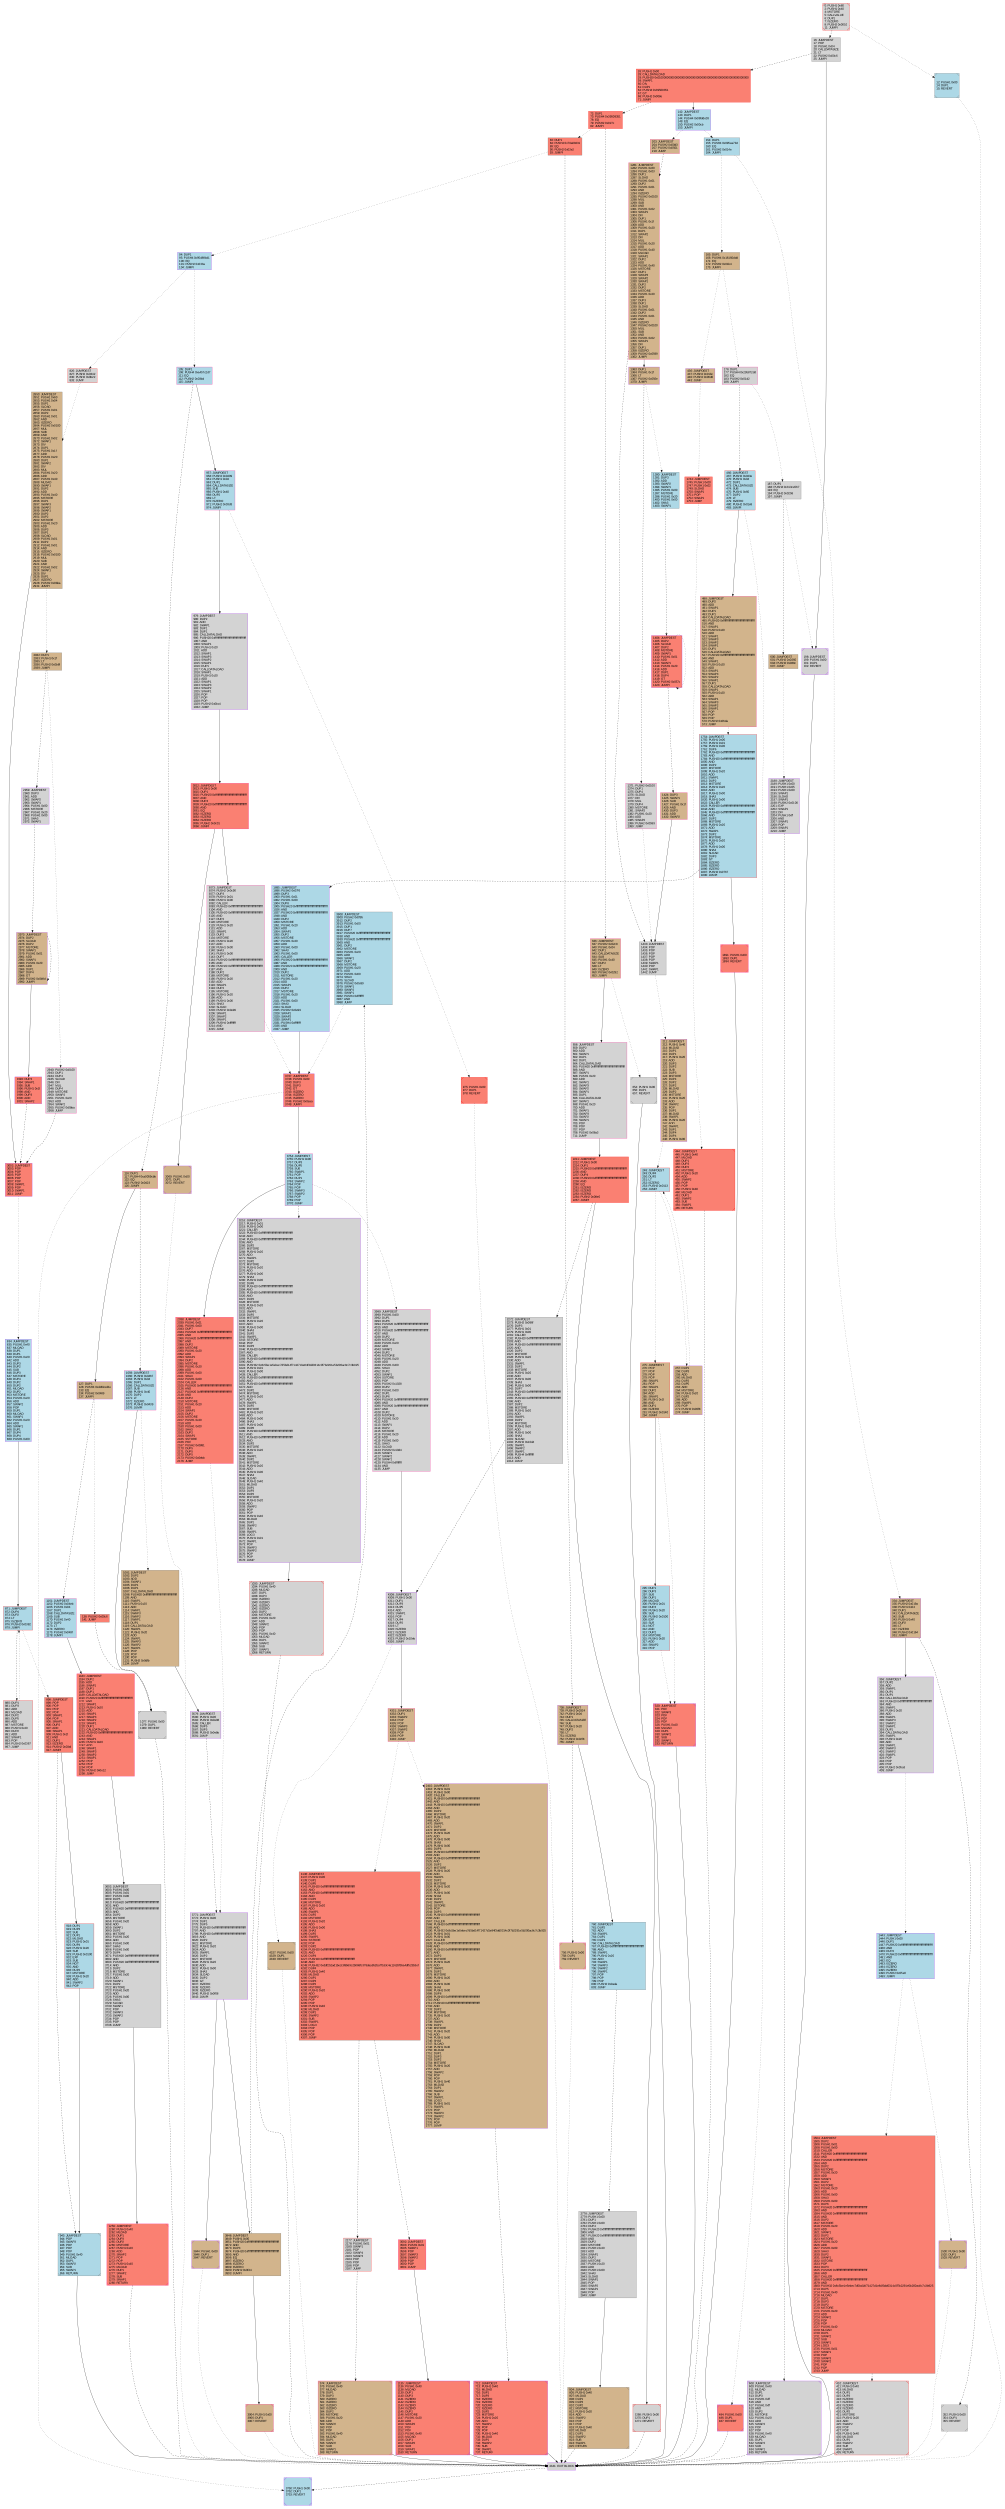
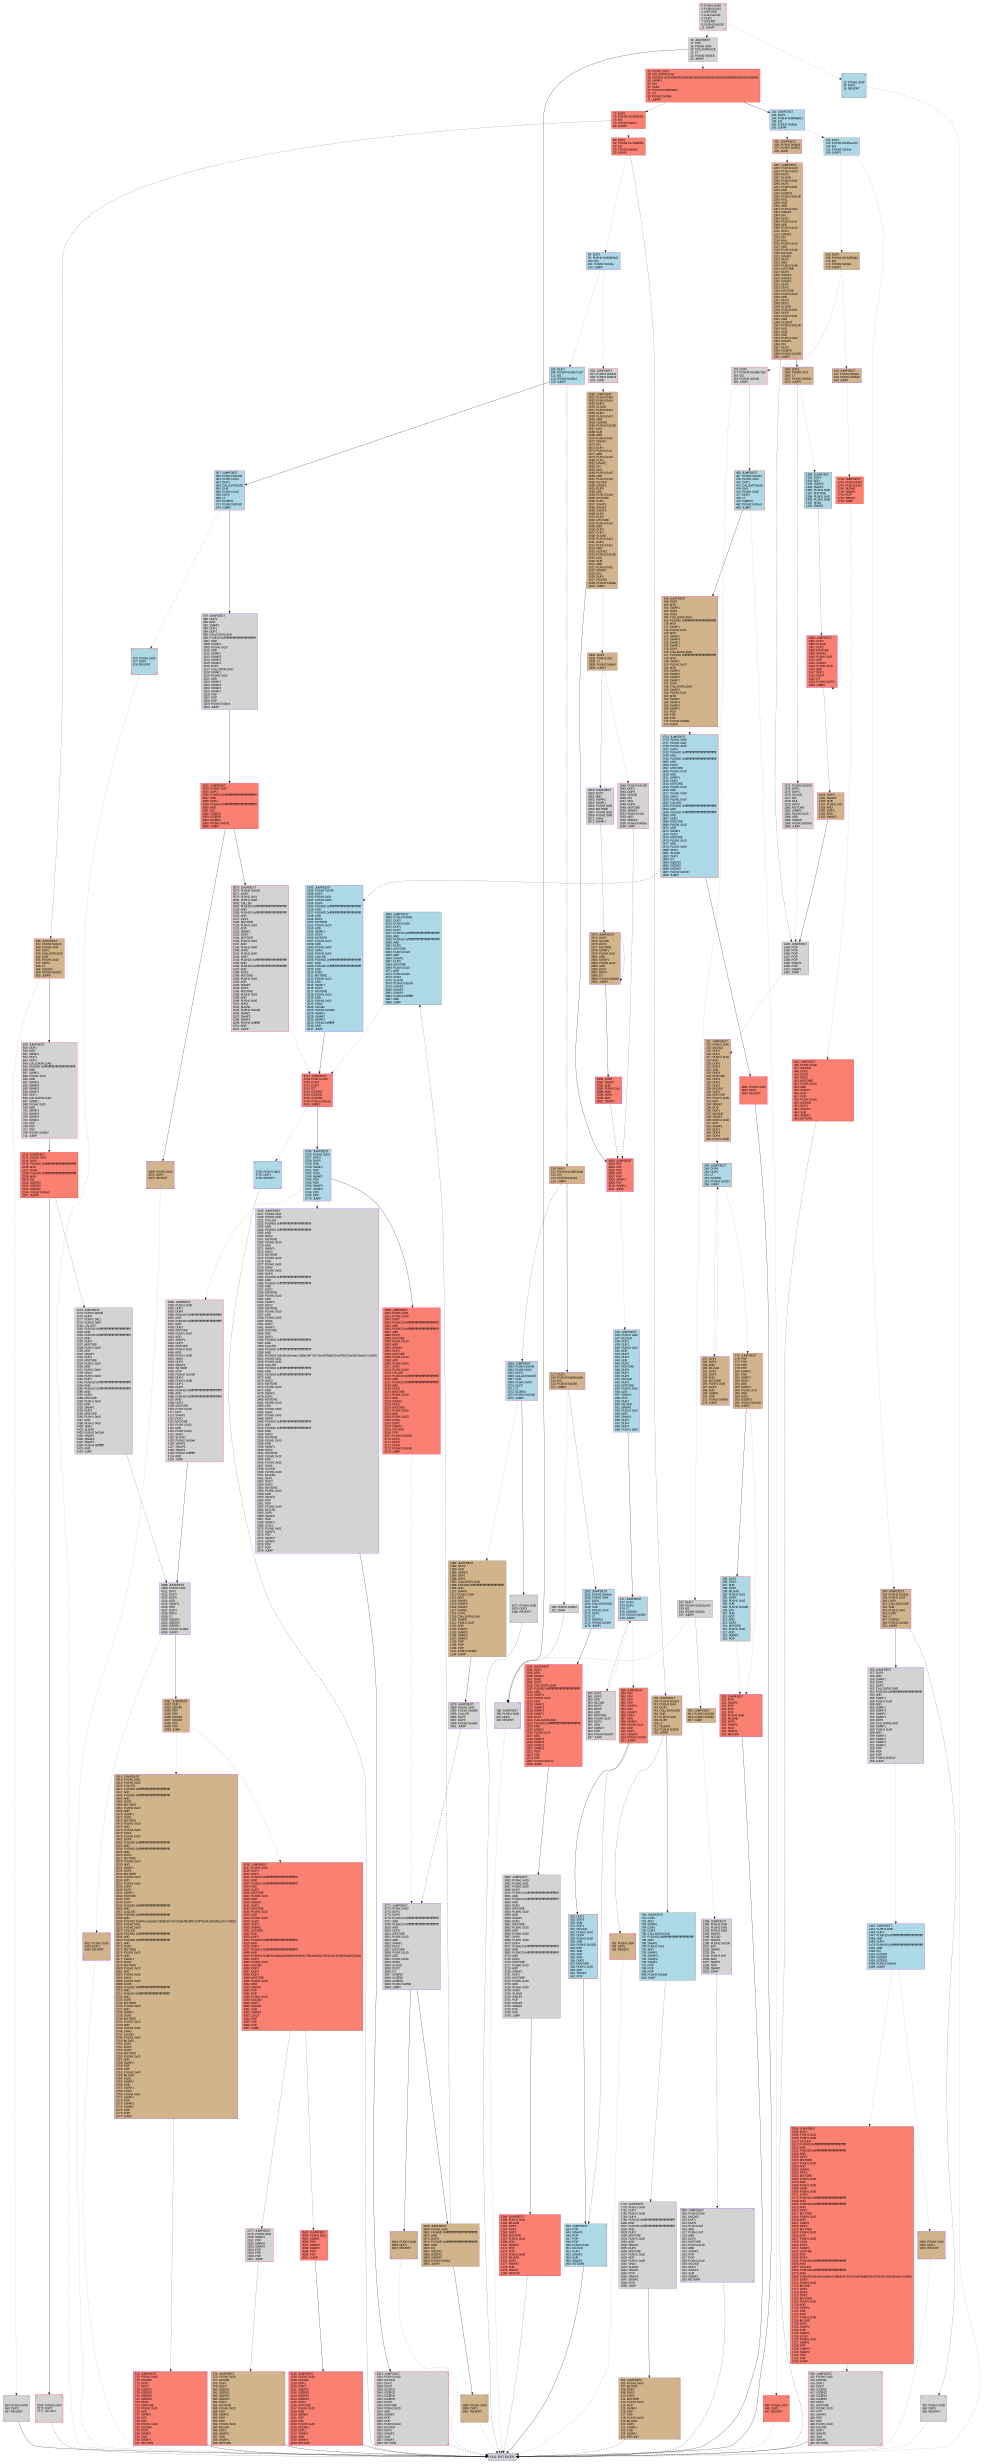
node "975: PUSH1 0x00 977: DUP1 978: REVERT": fillcolor salmon -> lightblue
node "138: PUSH2 0x00c6 141: JUMP": fillcolor salmon -> lightgrey
edge "138: PUSH2 0x00c6 141: JUMP" -> "1077: PUSH1 0x00 1079: DUP1 1080: REVERT": now "138: PUSH2 0x00c6 141: JUMP" -> "198: JUMPDEST 199: PUSH1 0x00 201: DUP1 202: REVERT"
edge "198: JUMPDEST 199: PUSH1 0x00 201: DUP1 202: REVERT" -> "4341: EXIT BLOCK": style solid -> dotted
node "4327: PUSH1 0x00 4329: DUP1 4330: REVERT": color gray40 -> purple
node "3904: PUSH1 0x00 3906: DUP1 3907: REVERT": color deeppink -> gray40
node "484: PUSH1 0x00 486: DUP1 487: REVERT": color purple -> red
edge "484: PUSH1 0x00 486: DUP1 487: REVERT" -> "4341: EXIT BLOCK": style dashed -> dotted
edge "4341: EXIT BLOCK" -> "3750: PUSH1 0x00 3752: DUP1 3753: REVERT": reversed
